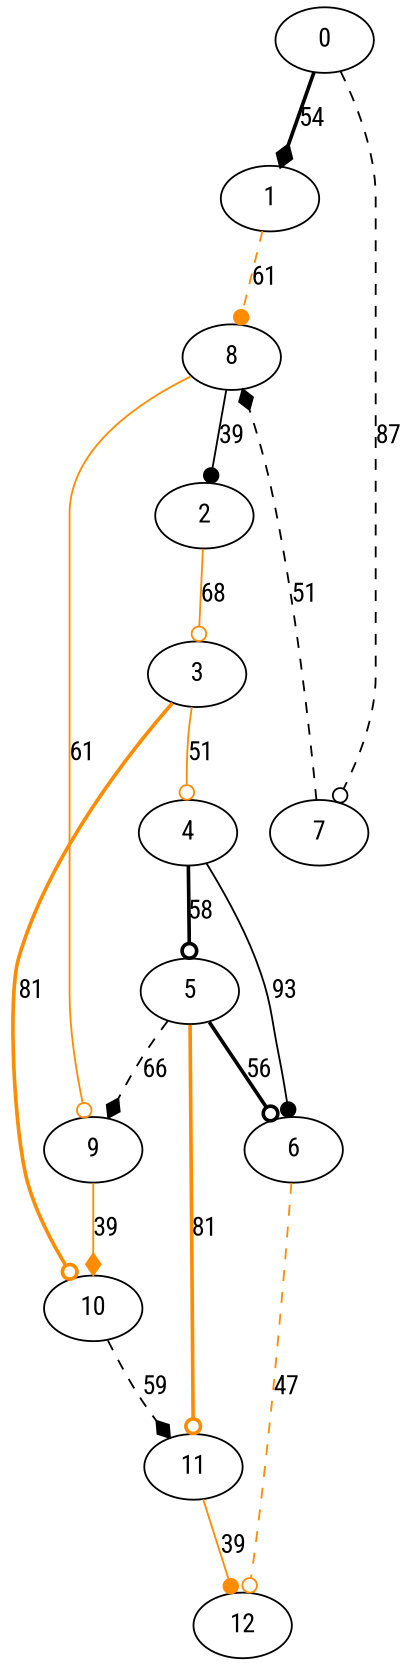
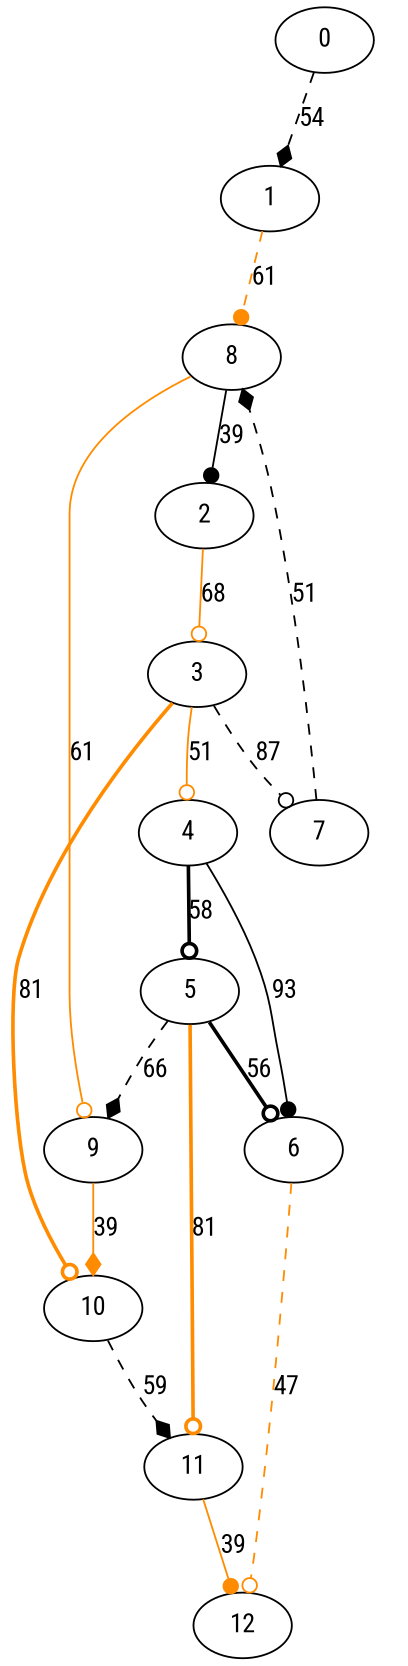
edge "0" -> "1": style bold -> dashed
edge "0" -> "7": now "3" -> "7"
